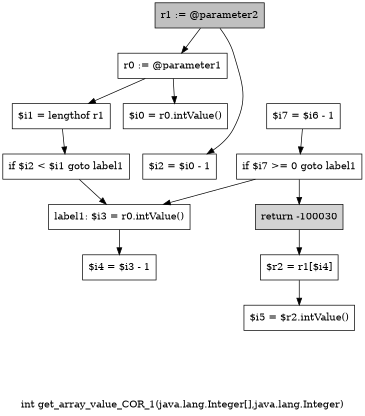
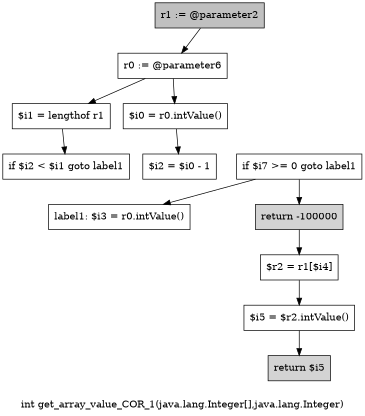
node "r0 := @parameter1": label "r0 := @parameter1" -> "r0 := @parameter6"
edge "r1 := @parameter2" -> "$i2 = $i0 - 1": now "$i0 = r0.intValue()" -> "$i2 = $i0 - 1"
node "$i7 = $i6 - 1": removed
edge "if $i2 < $i1 goto label1" -> "label1: $i3 = r0.intValue()": removed
node "return -100030": label "return -100030" -> "return -100000"
node "$i4 = $i3 - 1": removed
node "return $i5": added
